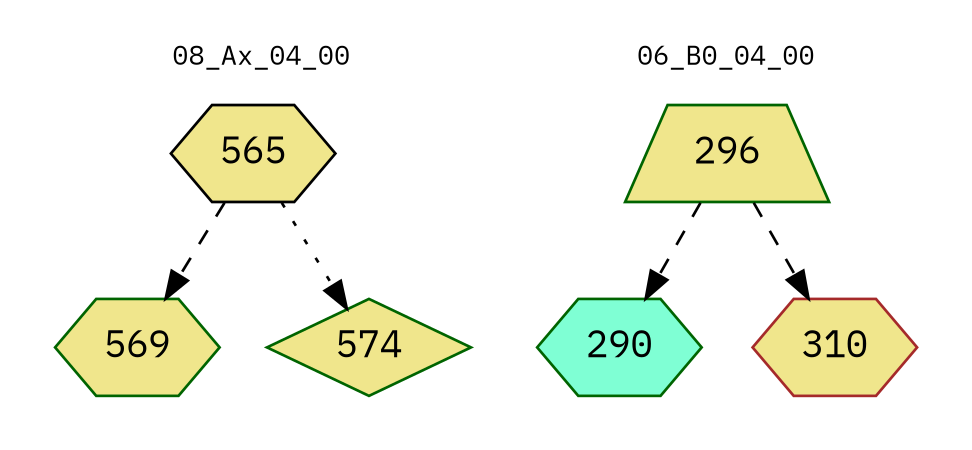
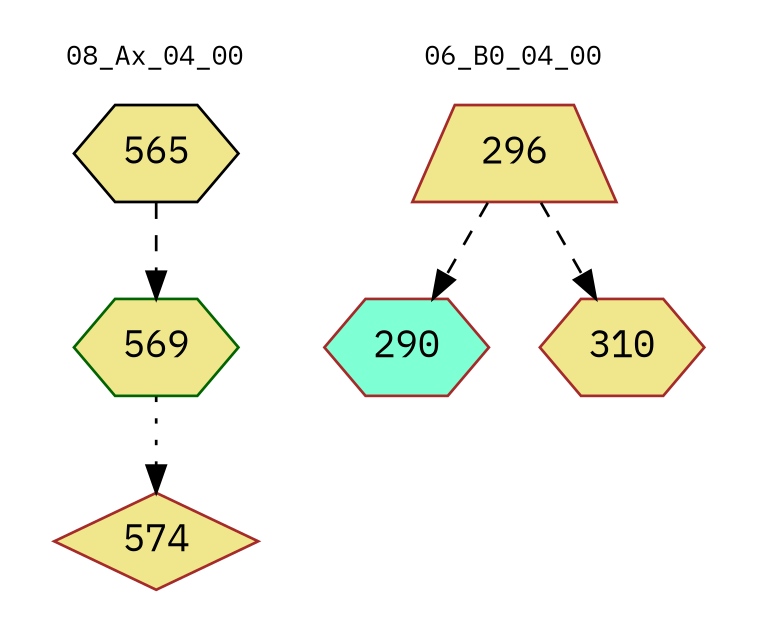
node "296": color darkgreen -> brown
edge "565" -> "574": now "569" -> "574"
node "574": color darkgreen -> brown
node "290": color darkgreen -> brown
